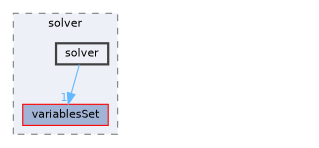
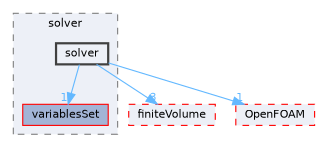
node "finiteVolume": added
node "OpenFOAM": added
